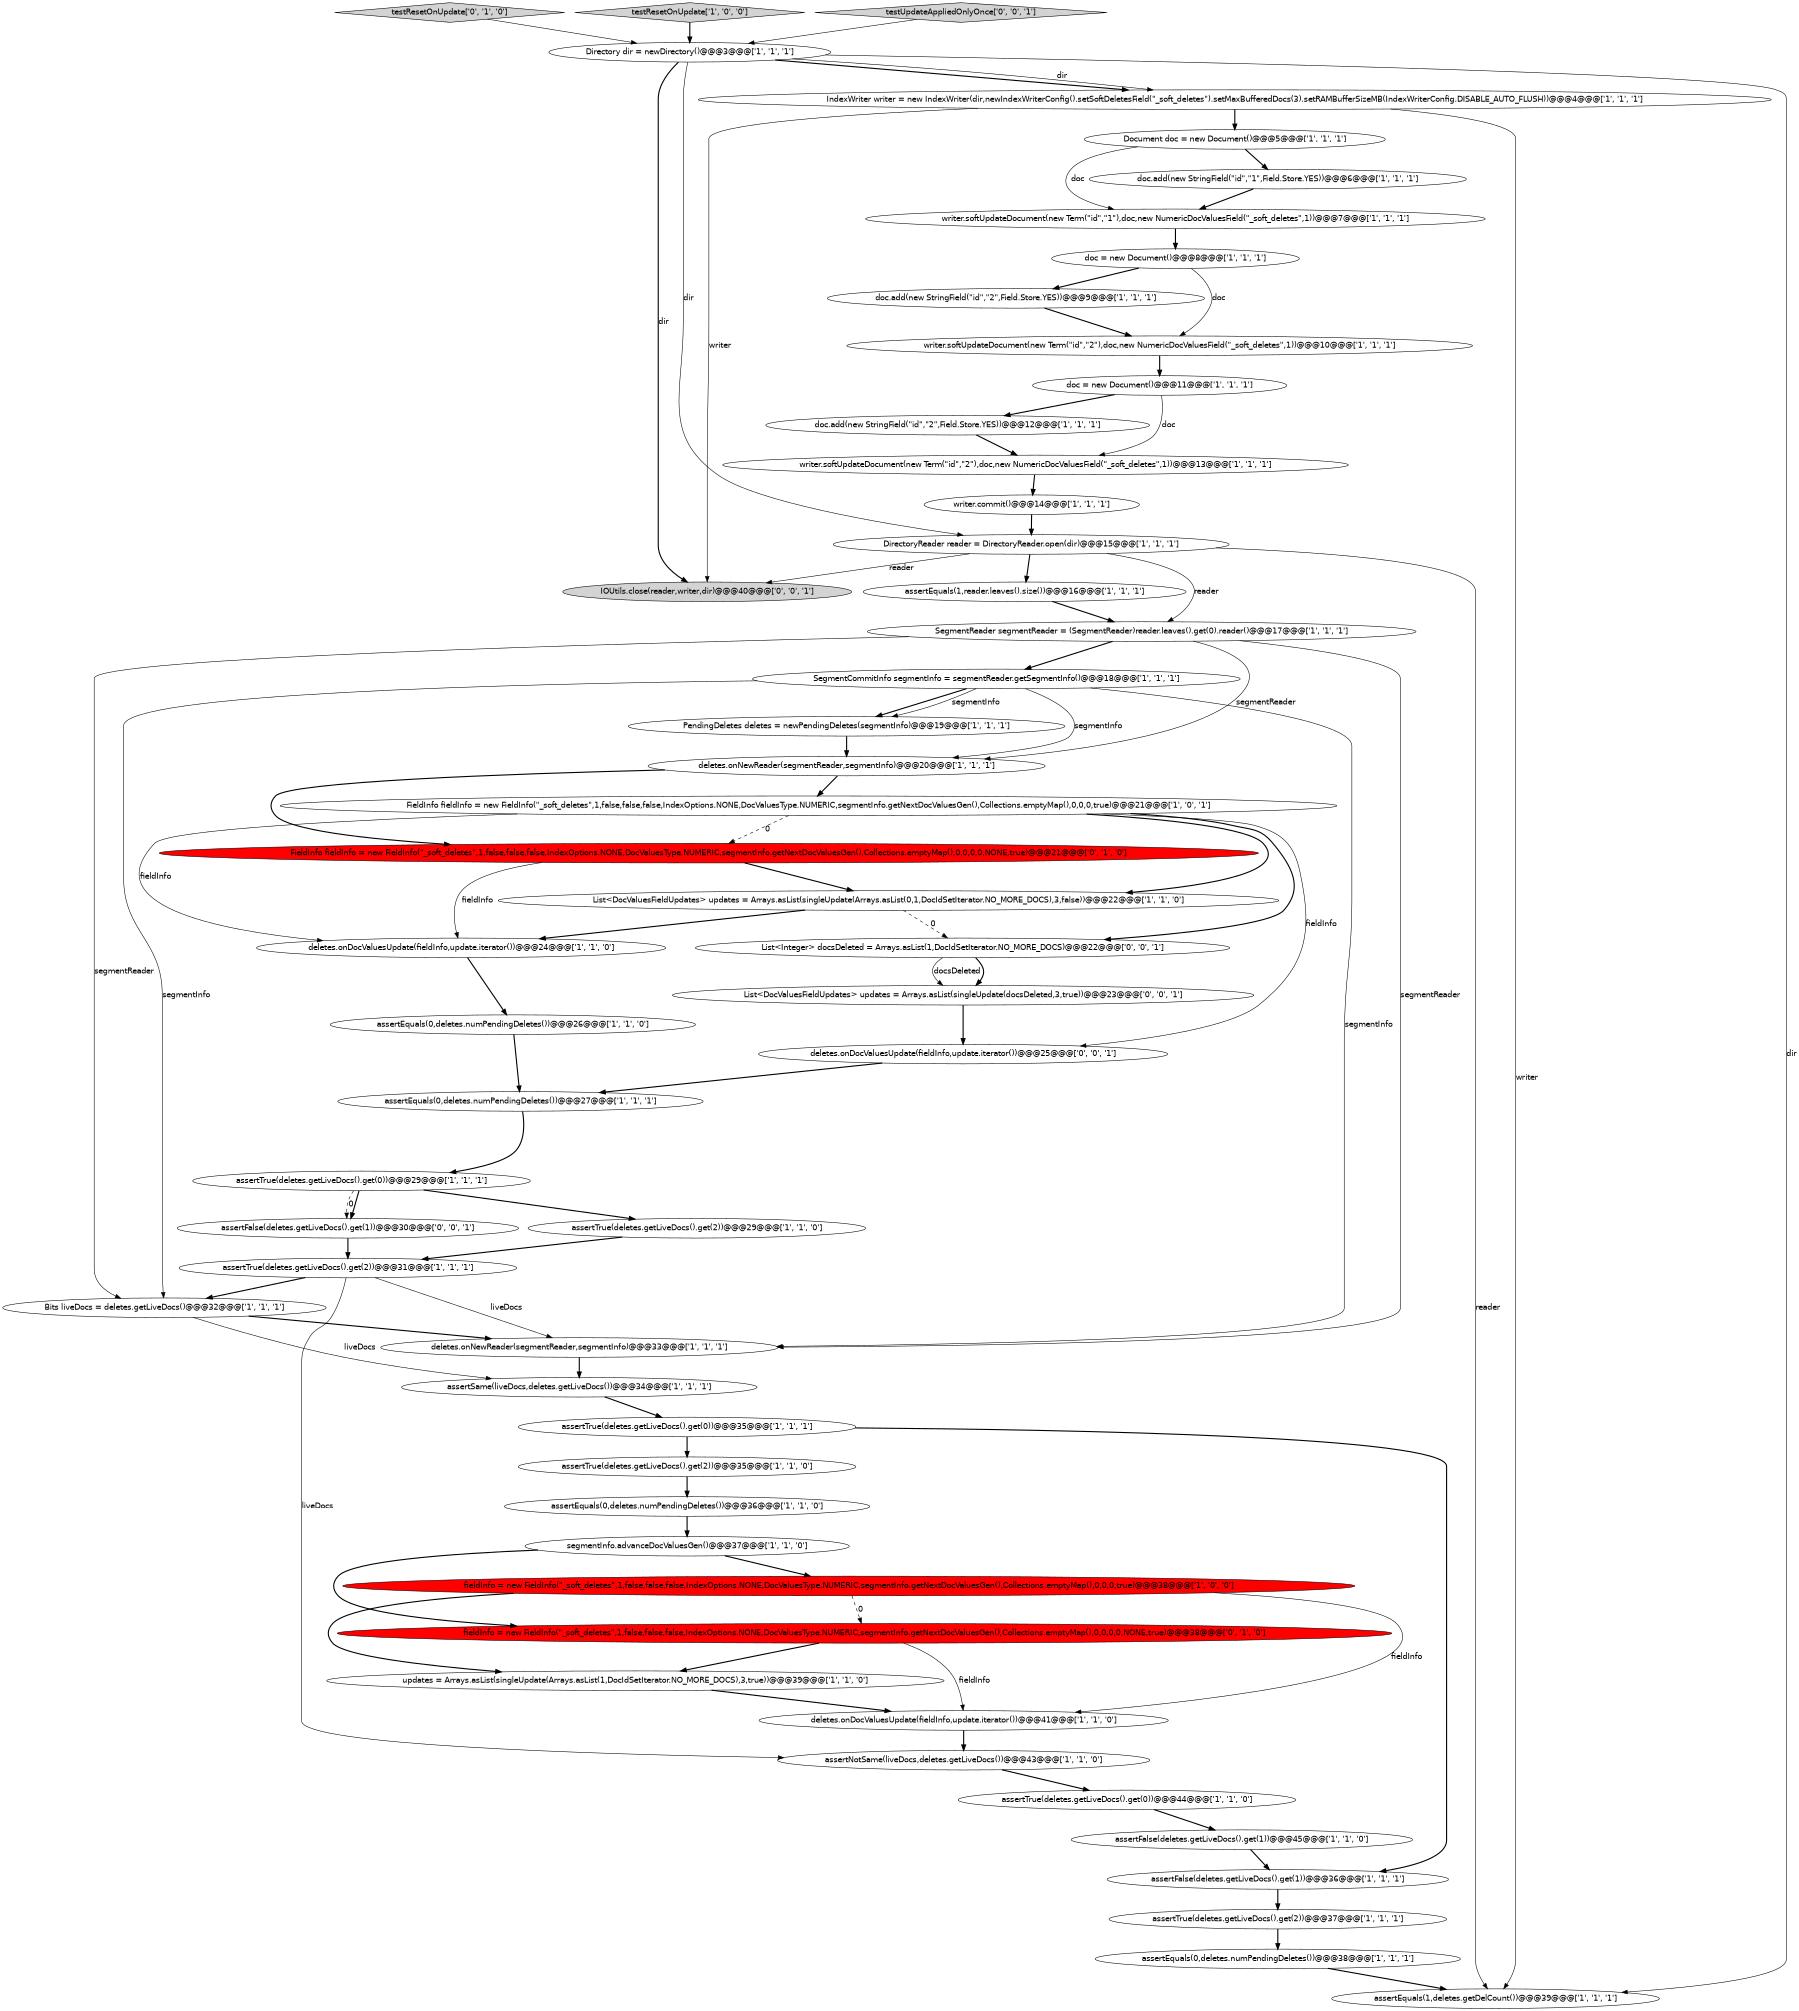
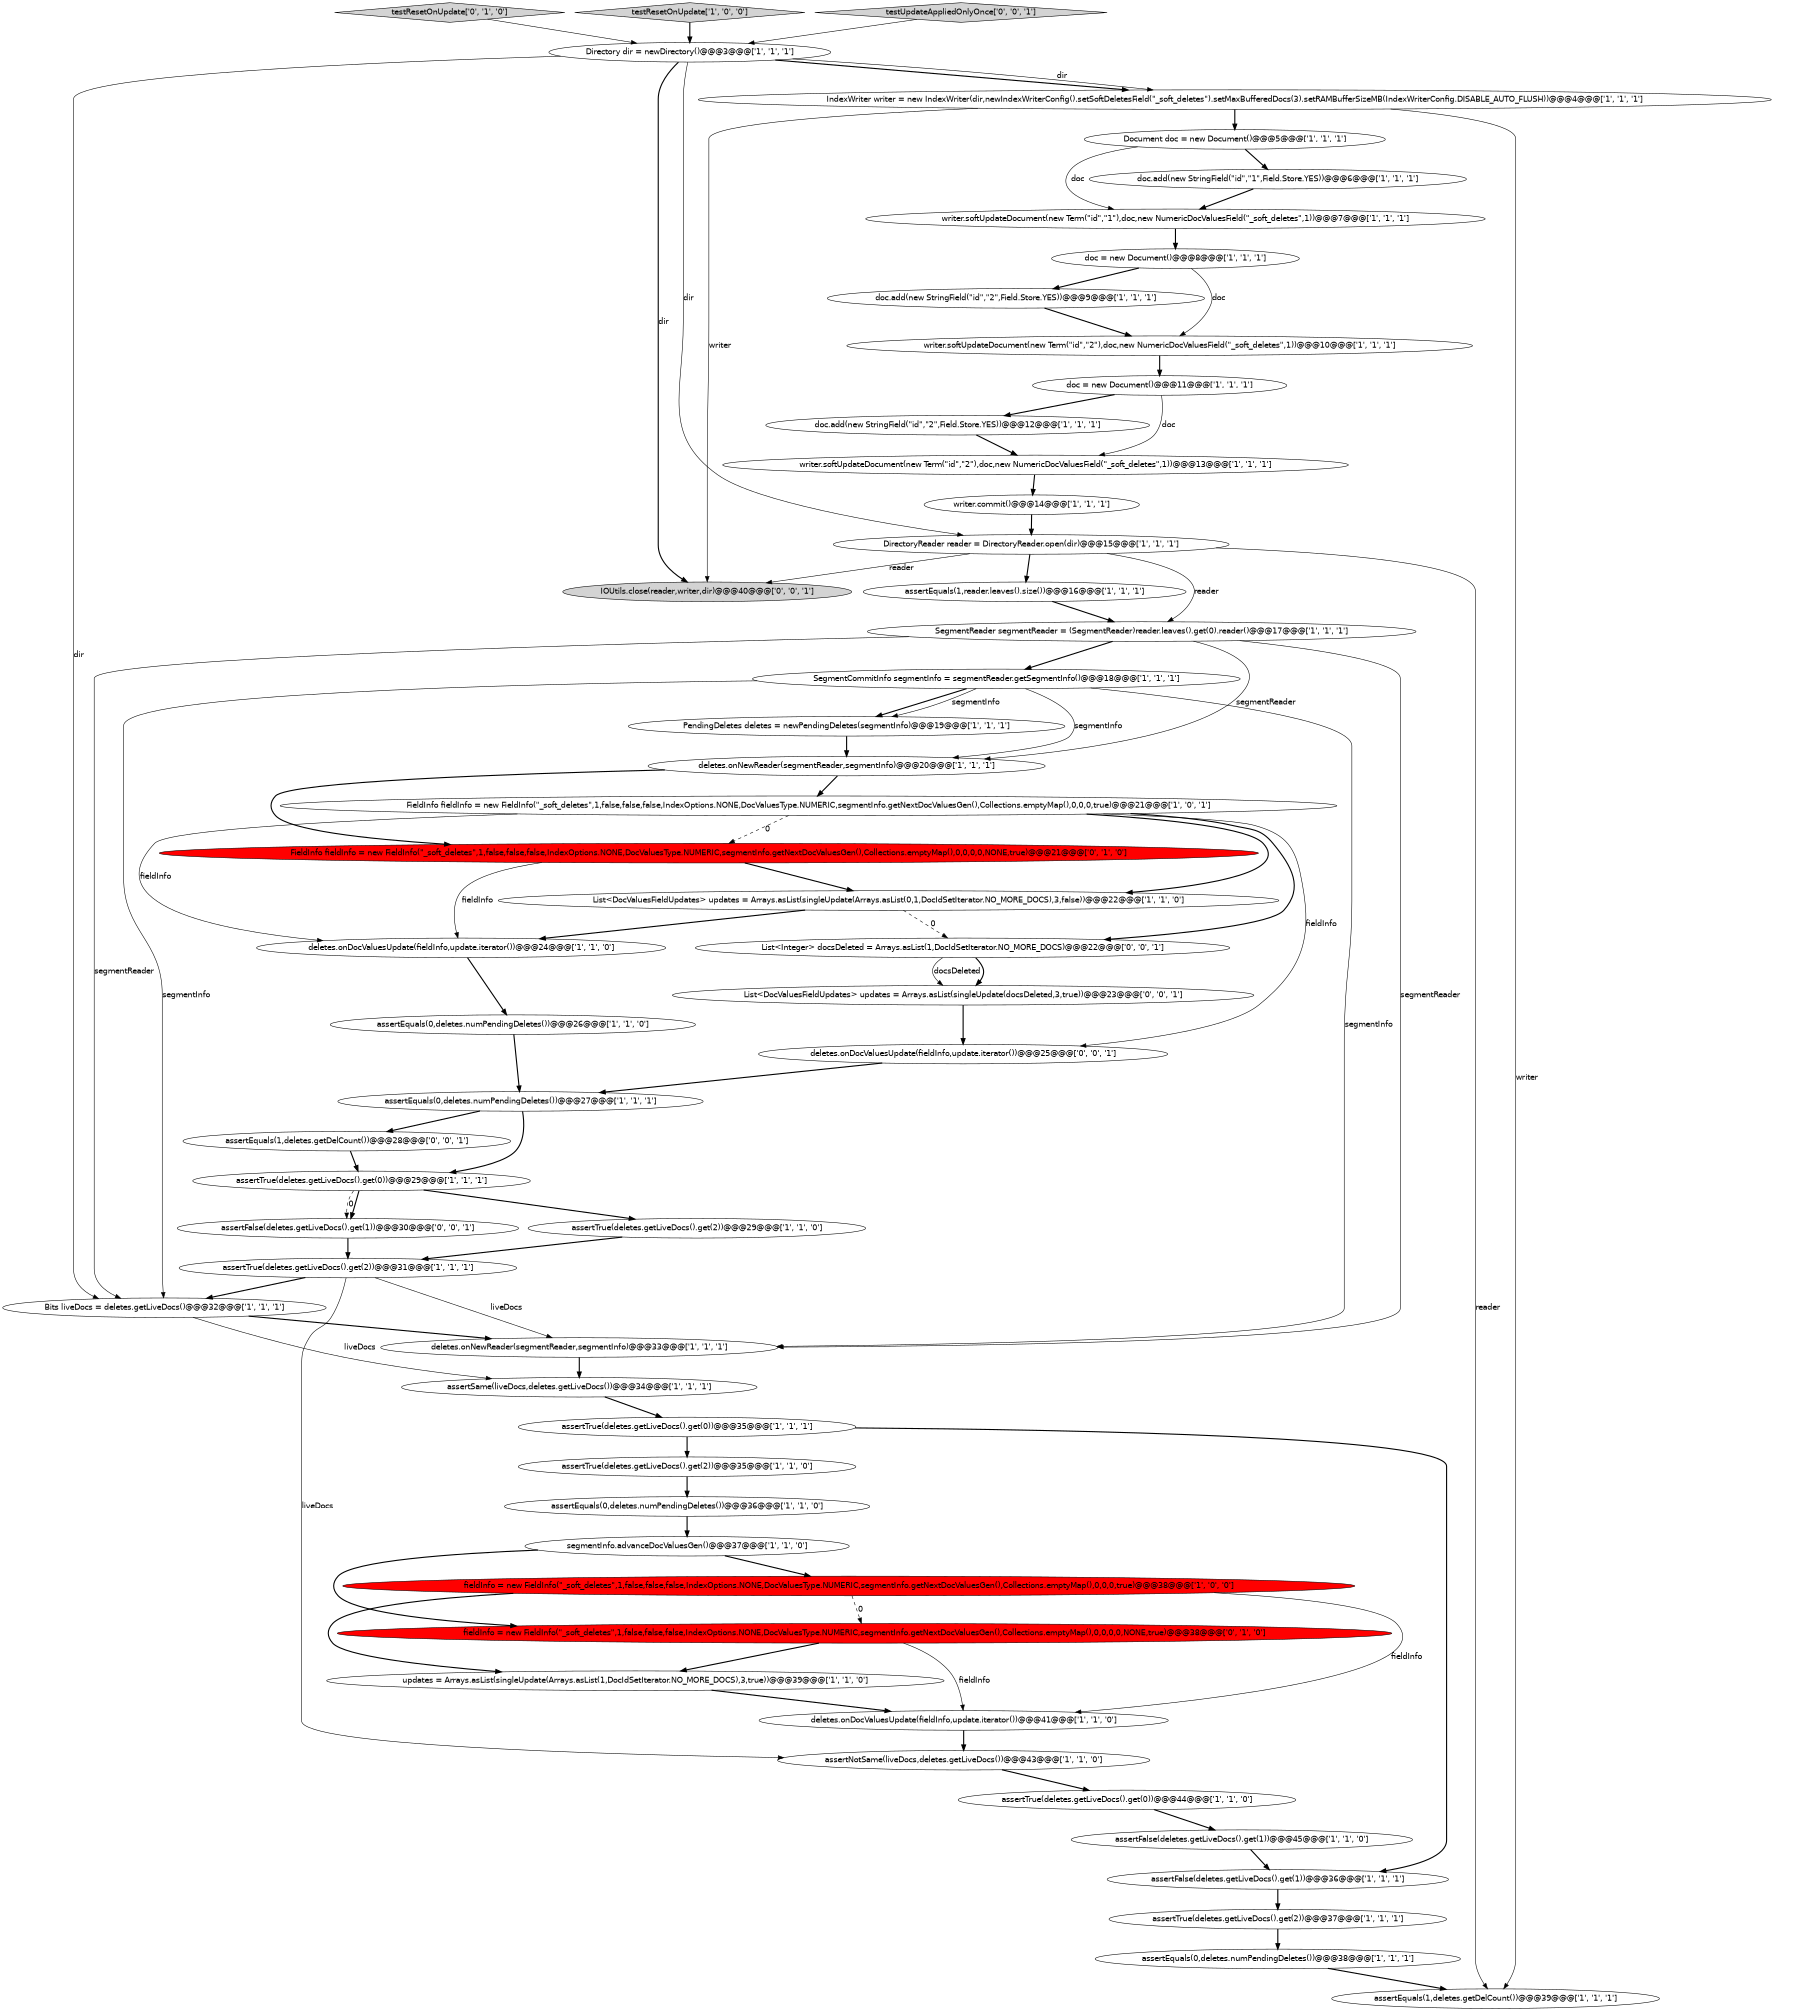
edge "Directory dir = newDirectory()@@@3@@@['1', '1', '1']" -> "assertEquals(1,deletes.getDelCount())@@@39@@@['1', '1', '1']": now "Directory dir = newDirectory()@@@3@@@['1', '1', '1']" -> "Bits liveDocs = deletes.getLiveDocs()@@@32@@@['1', '1', '1']"
node "assertEquals(1,deletes.getDelCount())@@@28@@@['0', '0', '1']": added
